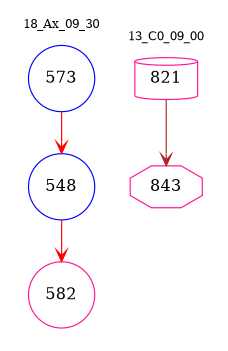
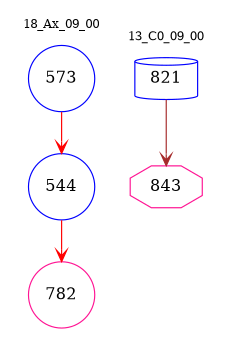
cluster "18_Ax_09_30": label "18_Ax_09_30" -> "18_Ax_09_00"
node "821": color deeppink -> blue
node "548": label "548" -> "544"
node "582": label "582" -> "782"
